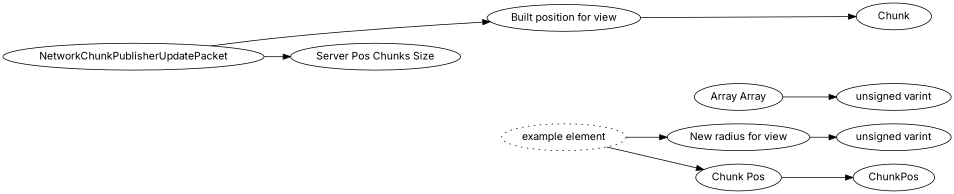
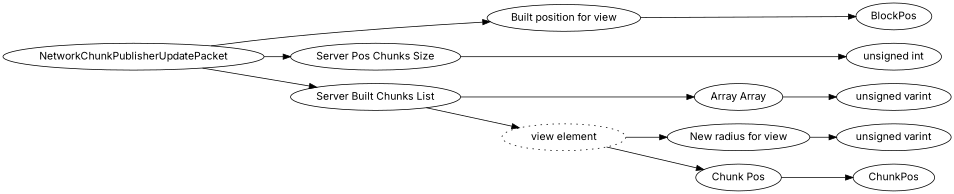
node "Chunk": label "Chunk" -> "BlockPos"
node "unsigned int": added
node "Server Built Chunks List": added
node "example element": label "example element" -> "view element"
